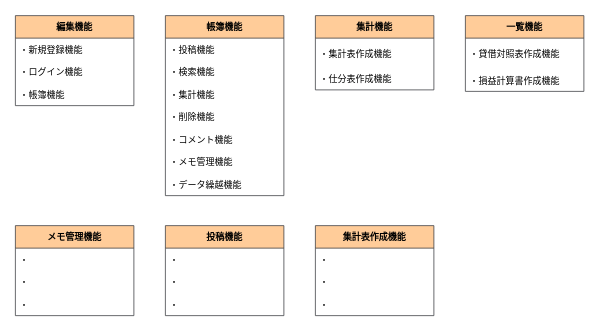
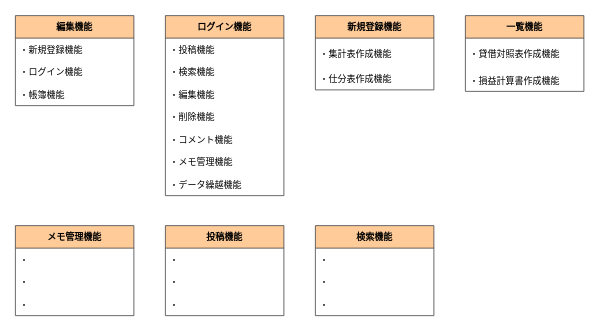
node "帳簿機能": label "帳簿機能" -> "ログイン機能"
node "集計機能": label "集計機能" -> "新規登録機能"
node "・集計機能": label "・集計機能" -> "・編集機能"
node "集計表作成機能": label "集計表作成機能" -> "検索機能"
